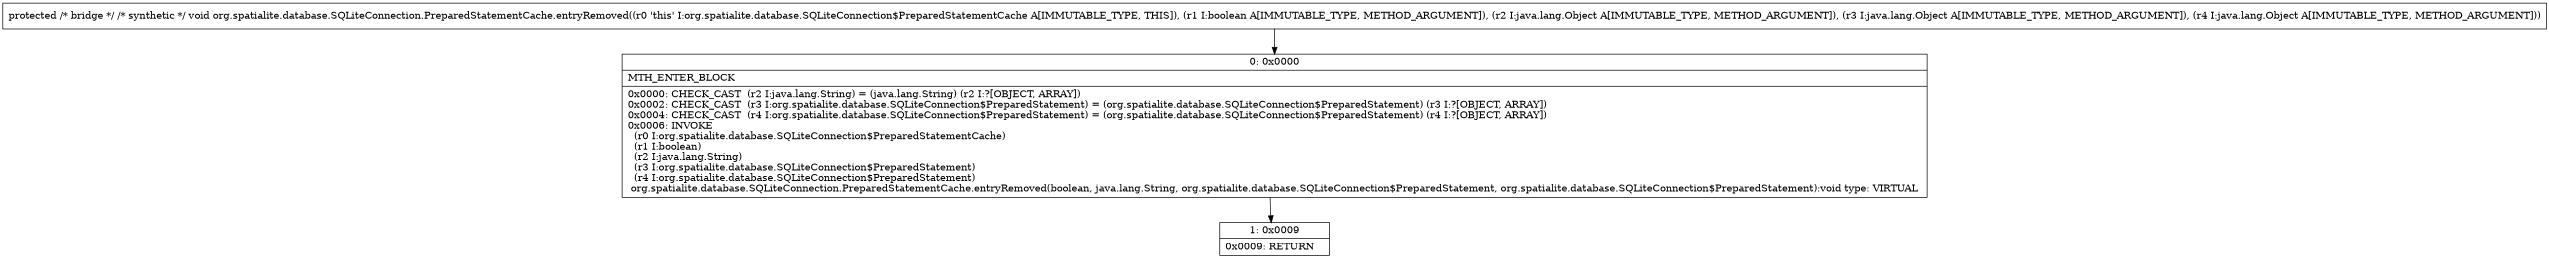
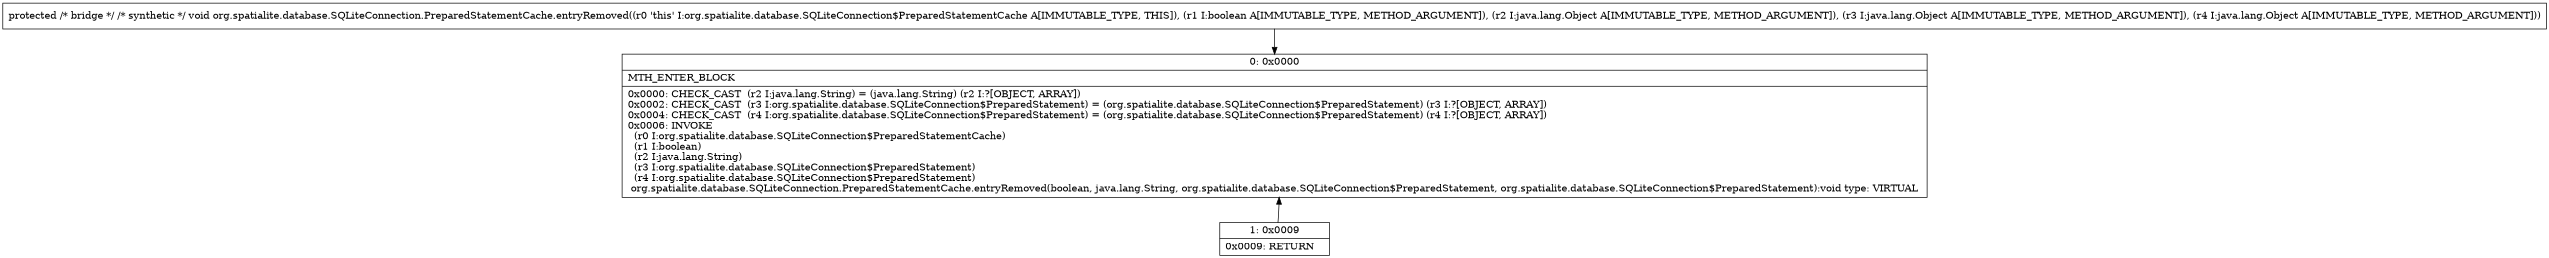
edge "0: 0x0000" -> "1: 0x0009": reversed
